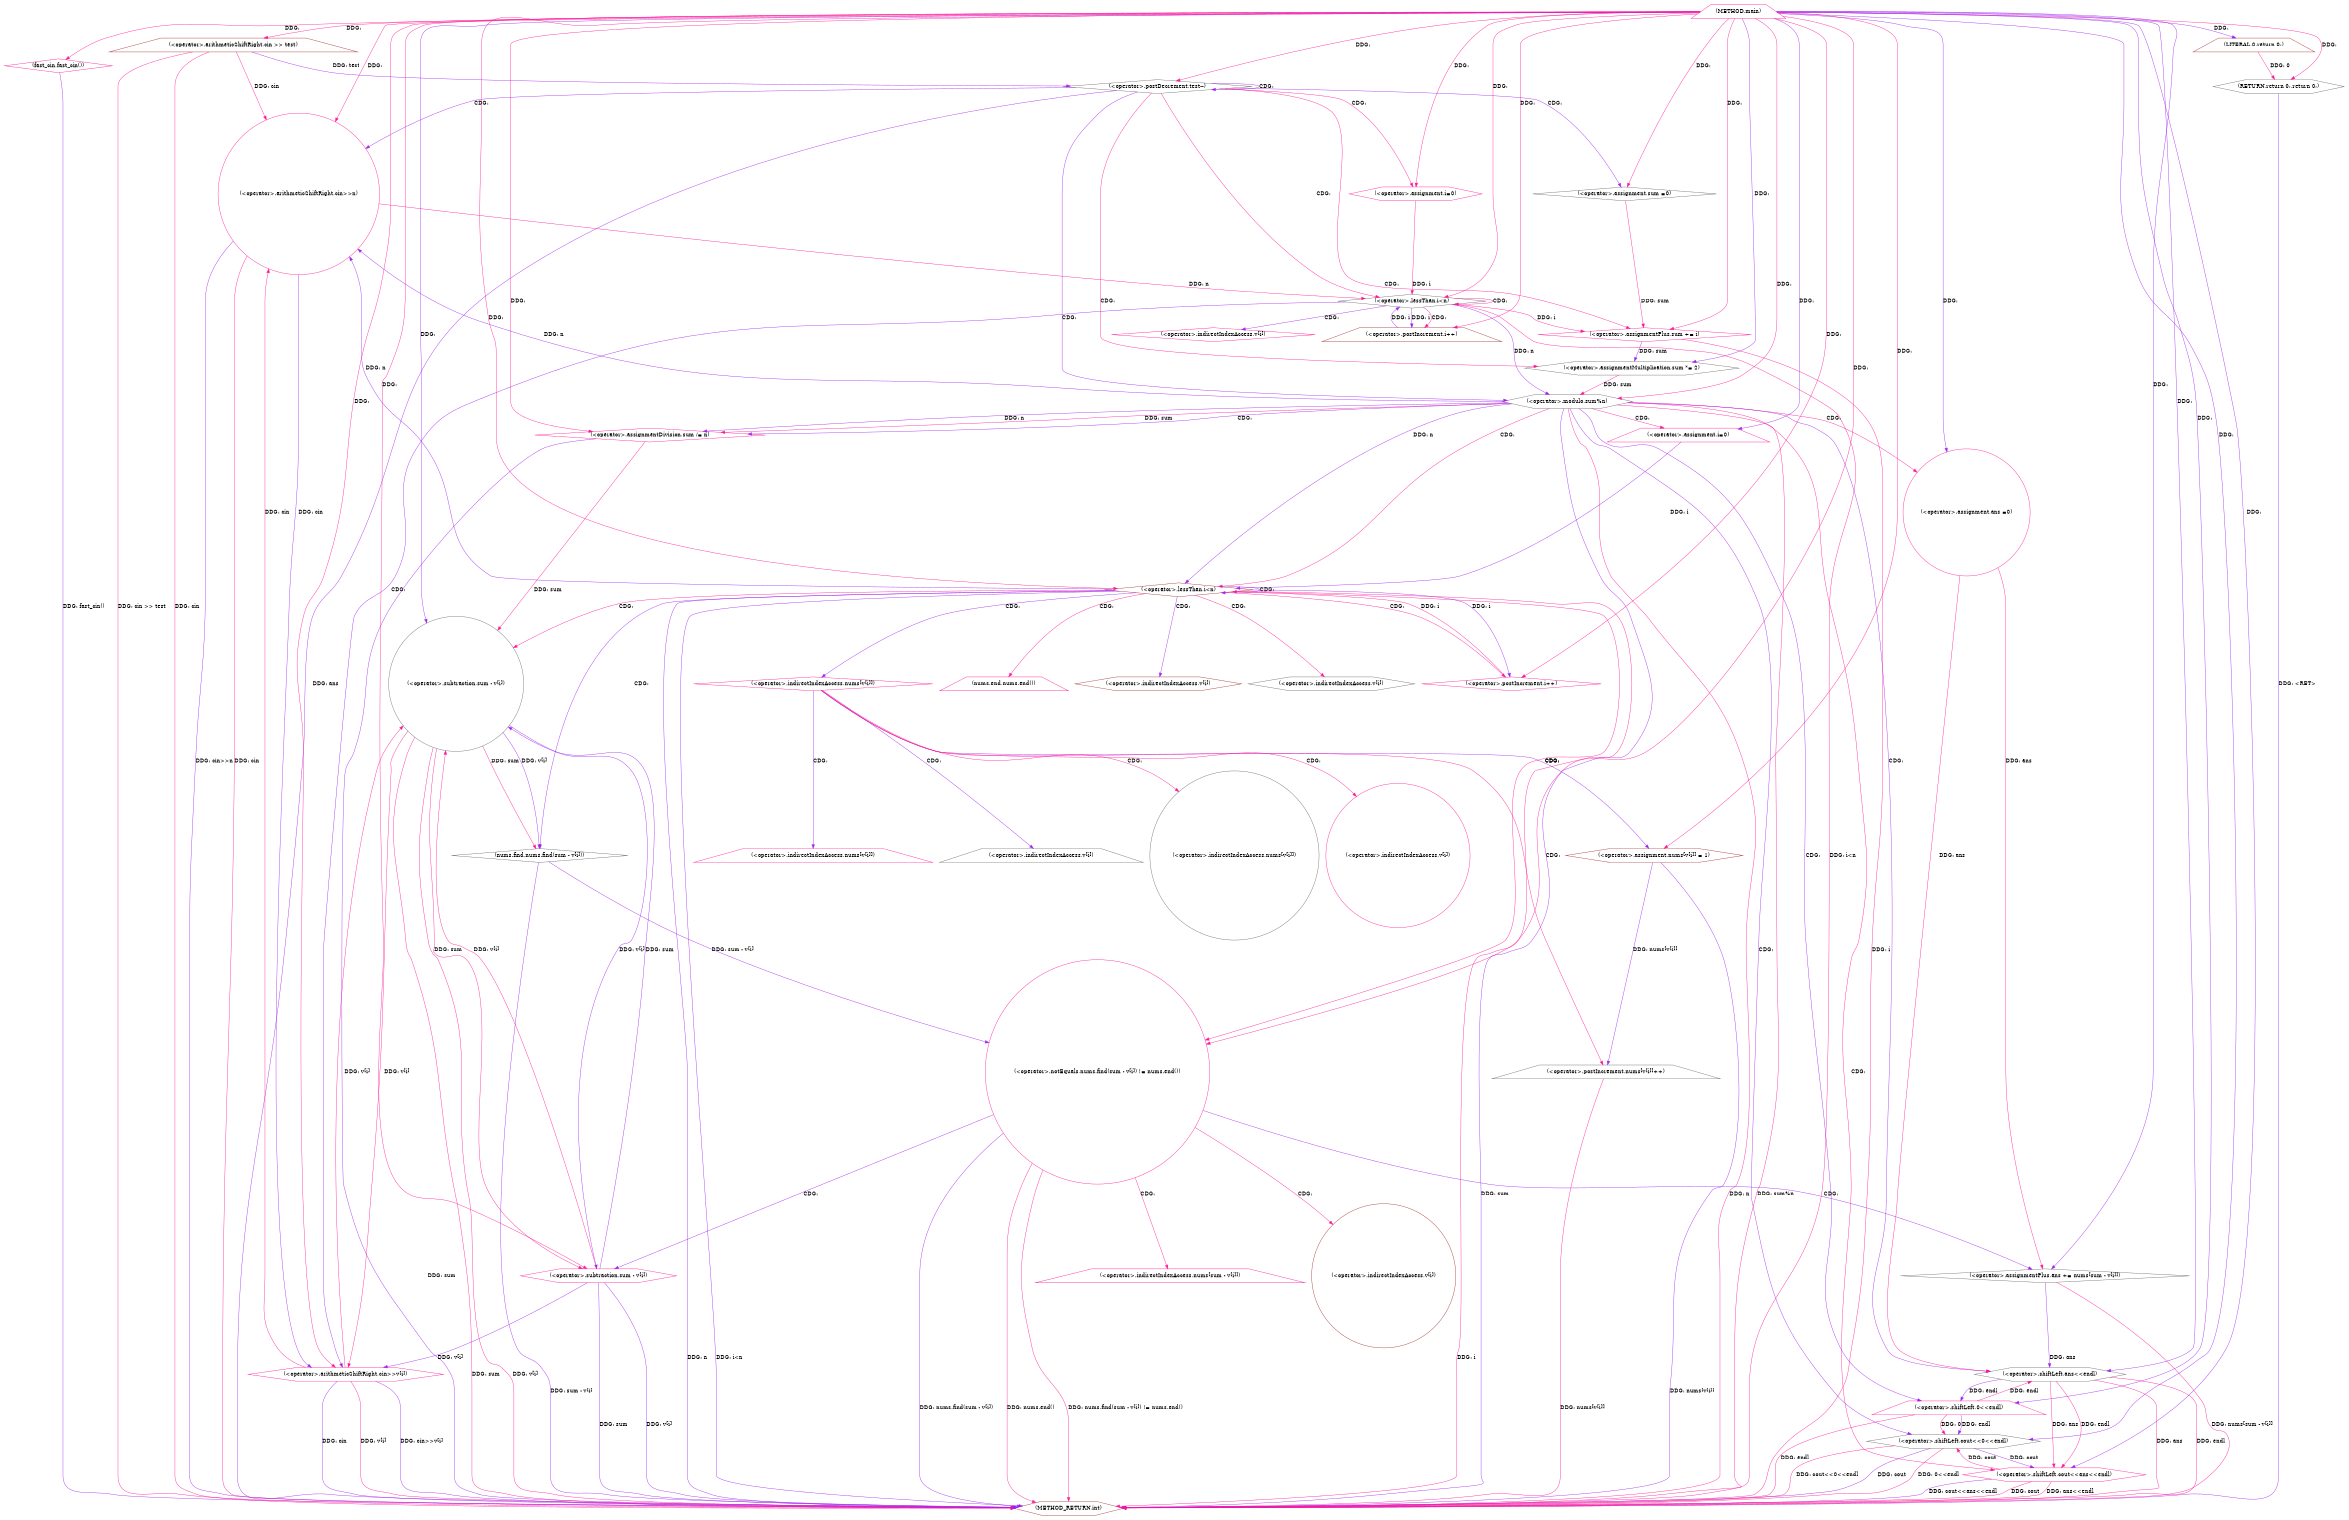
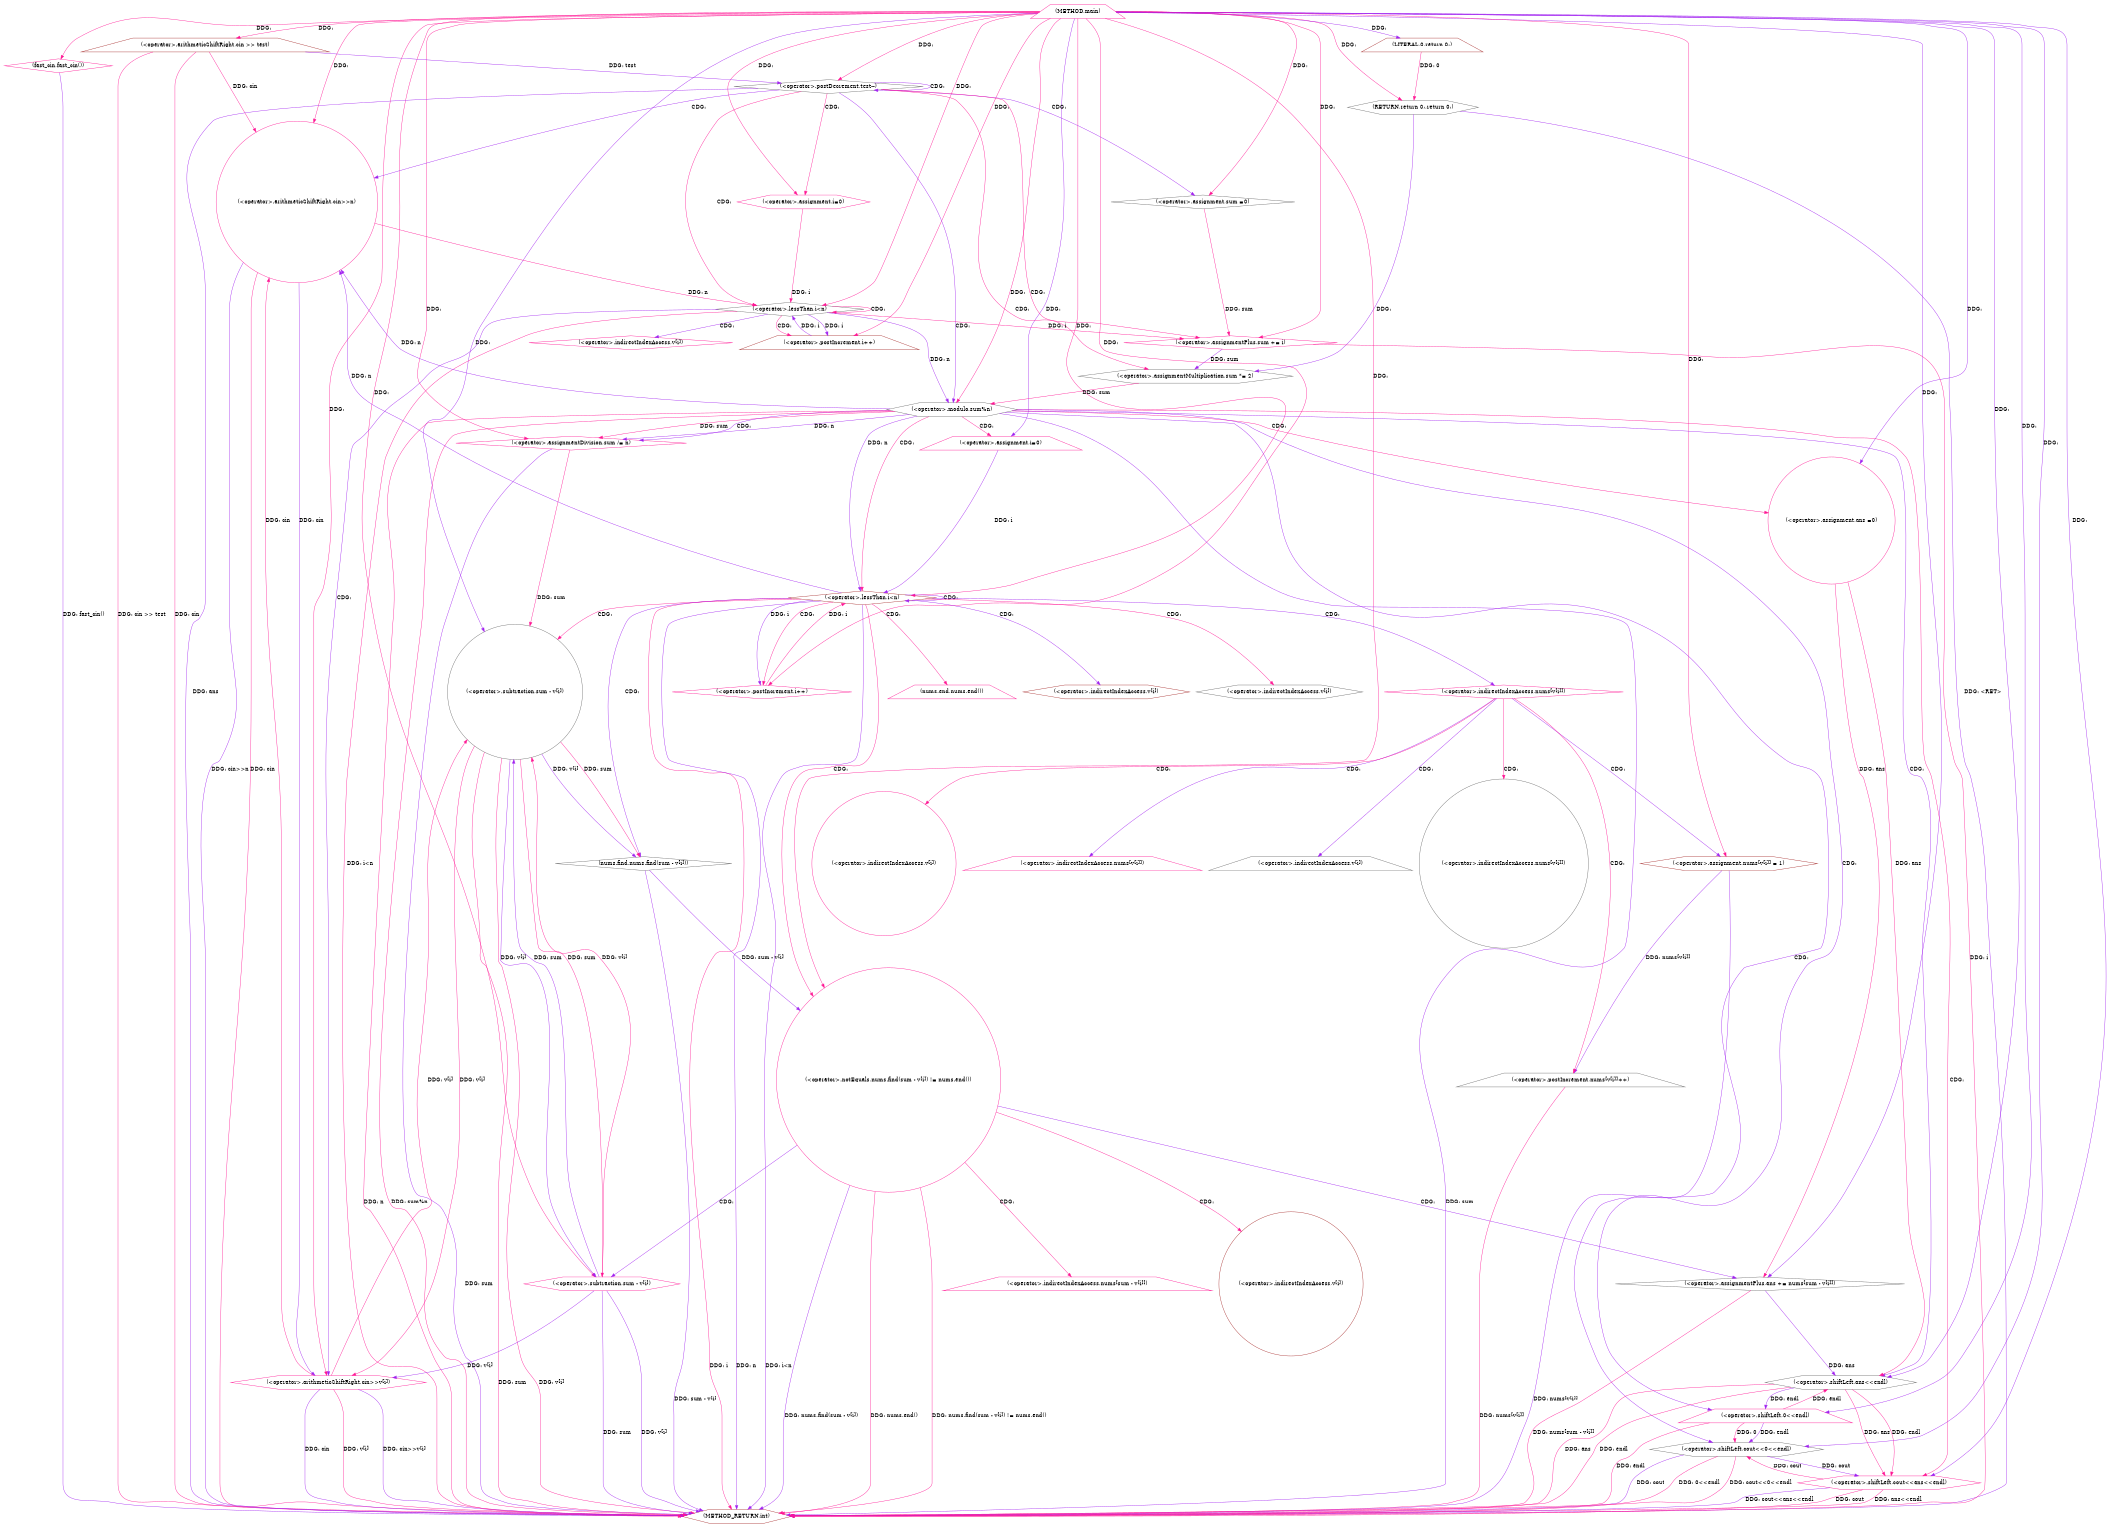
edge "(METHOD,main)" -> "(<operator>.assignmentMultiplication,sum *= 2)": now "(RETURN,return 0;,return 0;)" -> "(<operator>.assignmentMultiplication,sum *= 2)"
